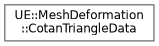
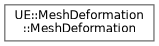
node "UE::MeshDeformation ::CotanTriangleData": label "UE::MeshDeformation ::CotanTriangleData" -> "UE::MeshDeformation ::MeshDeformation"
